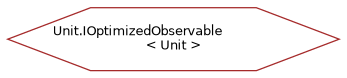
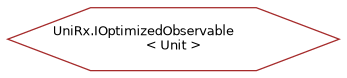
node "Unit.IOptimizedObservable < Unit >": label "Unit.IOptimizedObservable < Unit >" -> "UniRx.IOptimizedObservable < Unit >"
